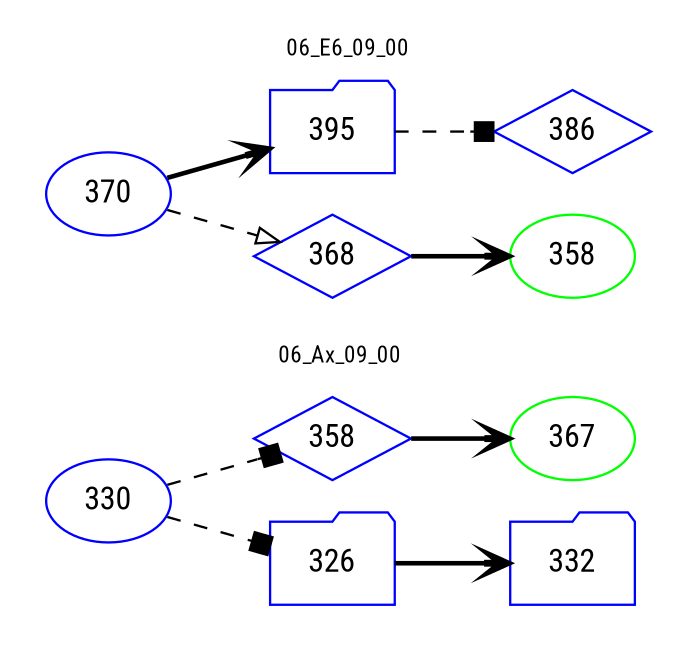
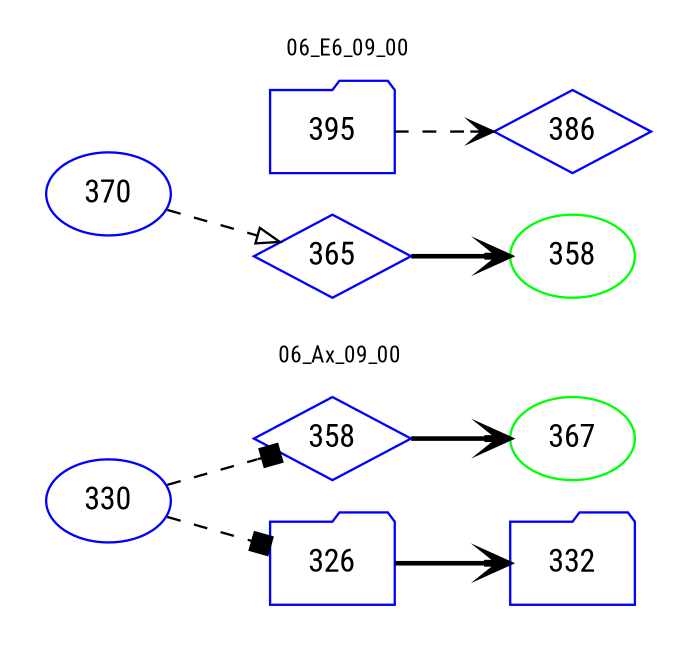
edge "395" -> "386": arrowhead box -> vee
edge "370" -> "395": removed
node "368": label "368" -> "365"
